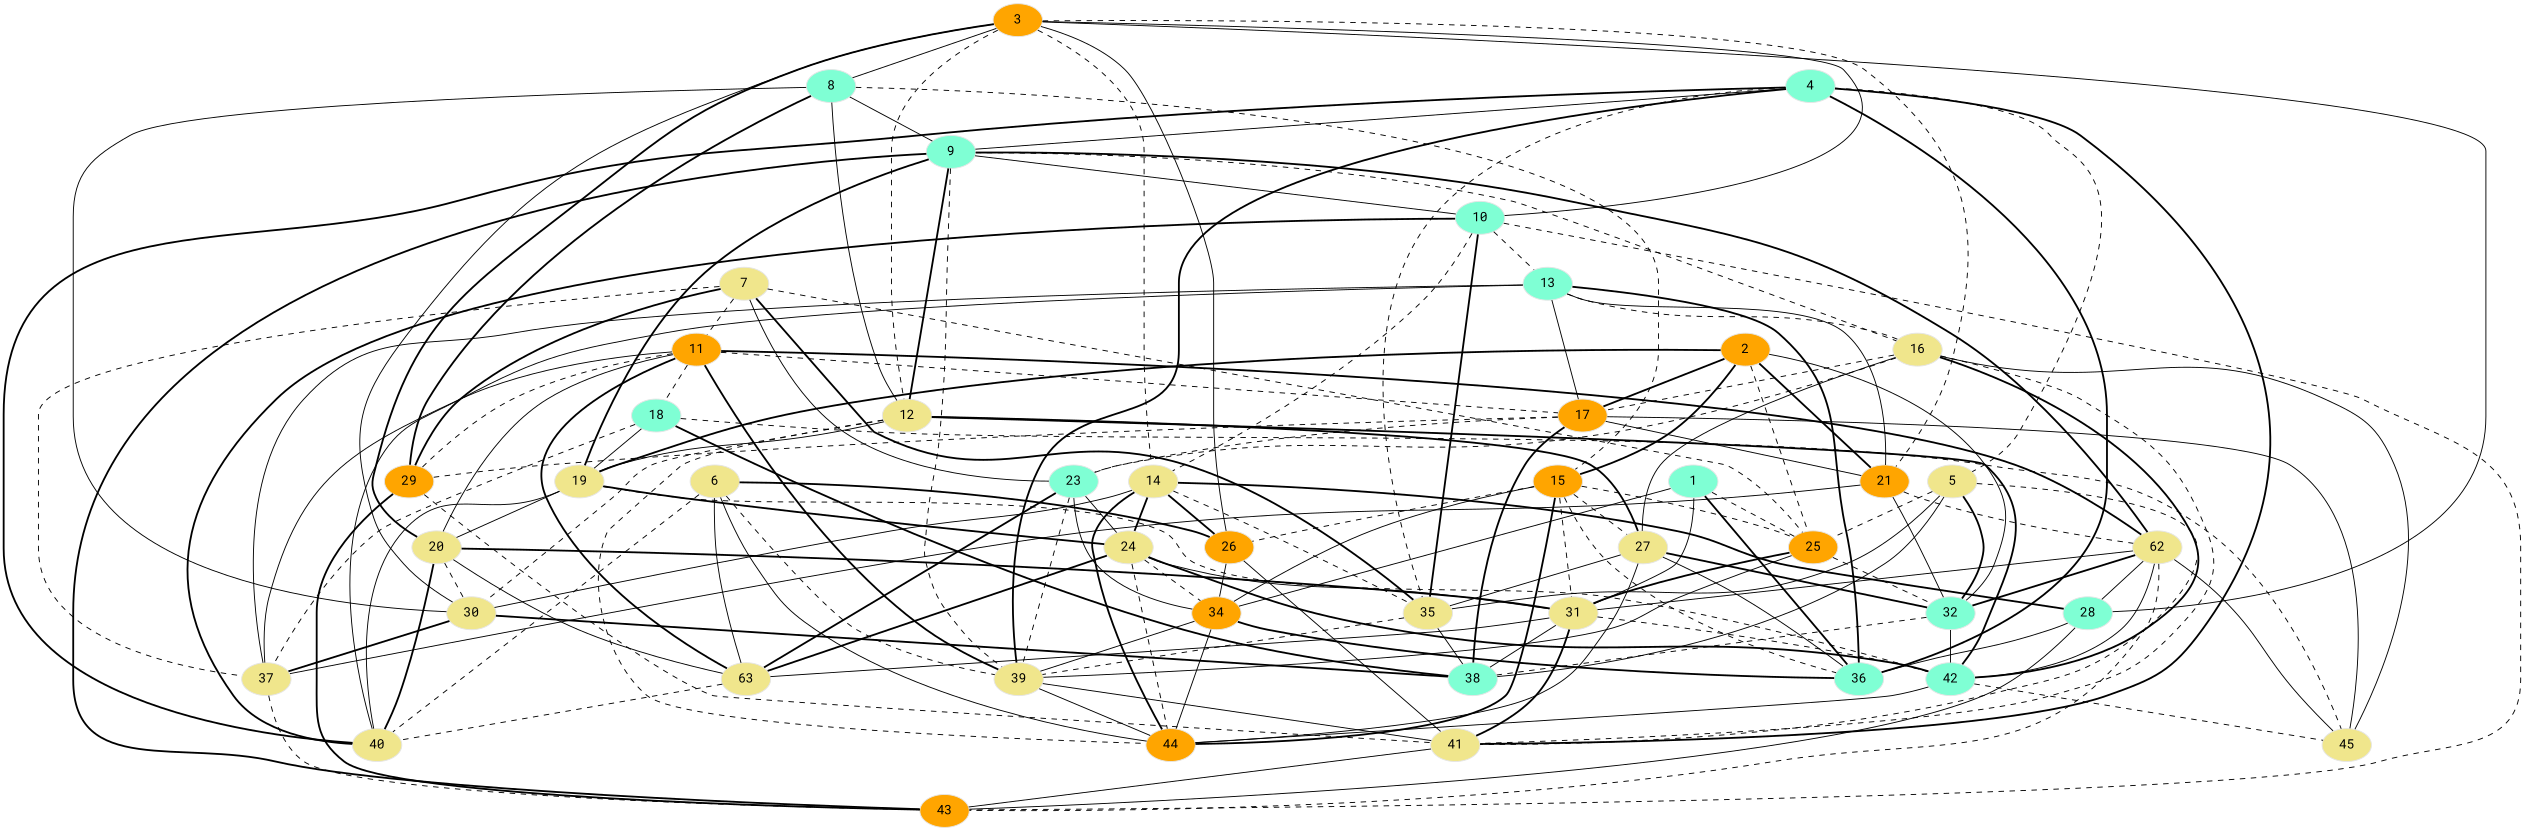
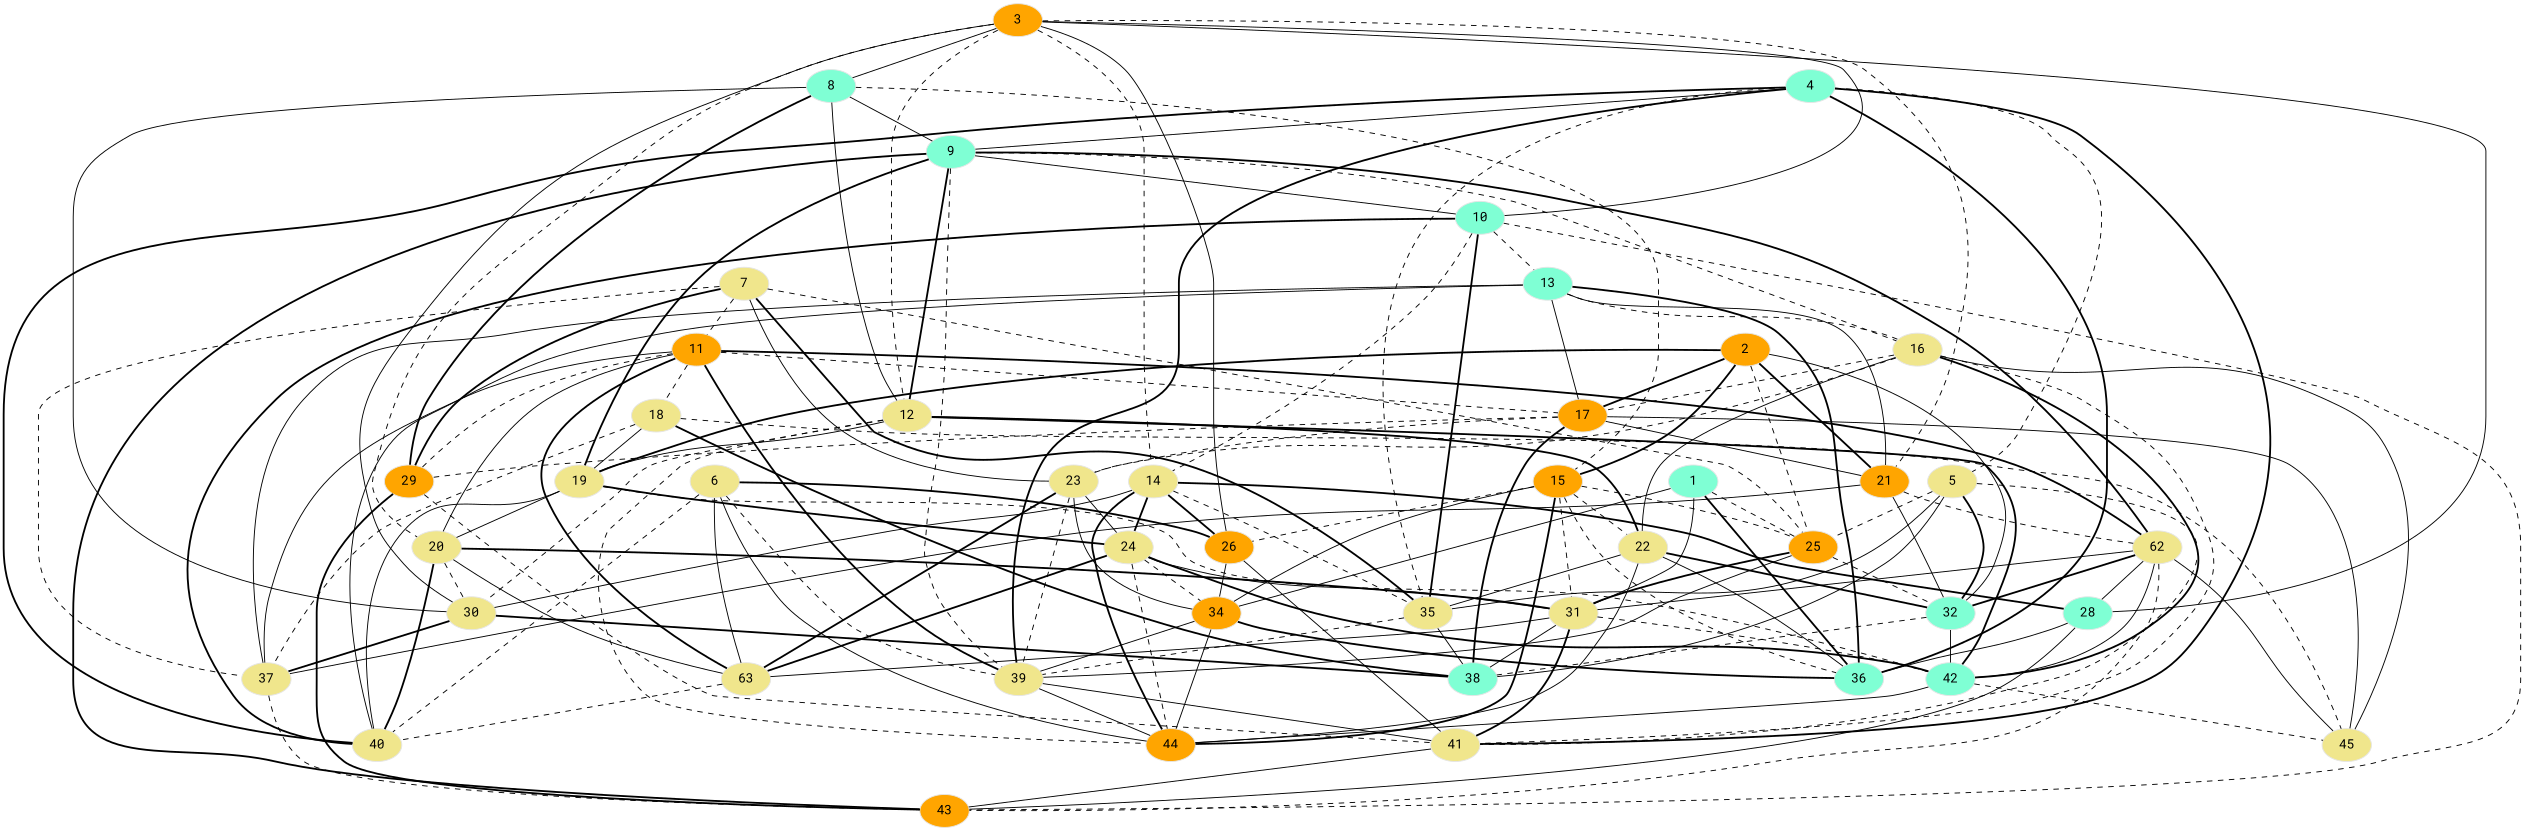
edge "3" -- "20": style bold -> dashed
node "18": fillcolor aquamarine -> khaki
node "23": fillcolor aquamarine -> khaki
node "27": label "27" -> "22"
